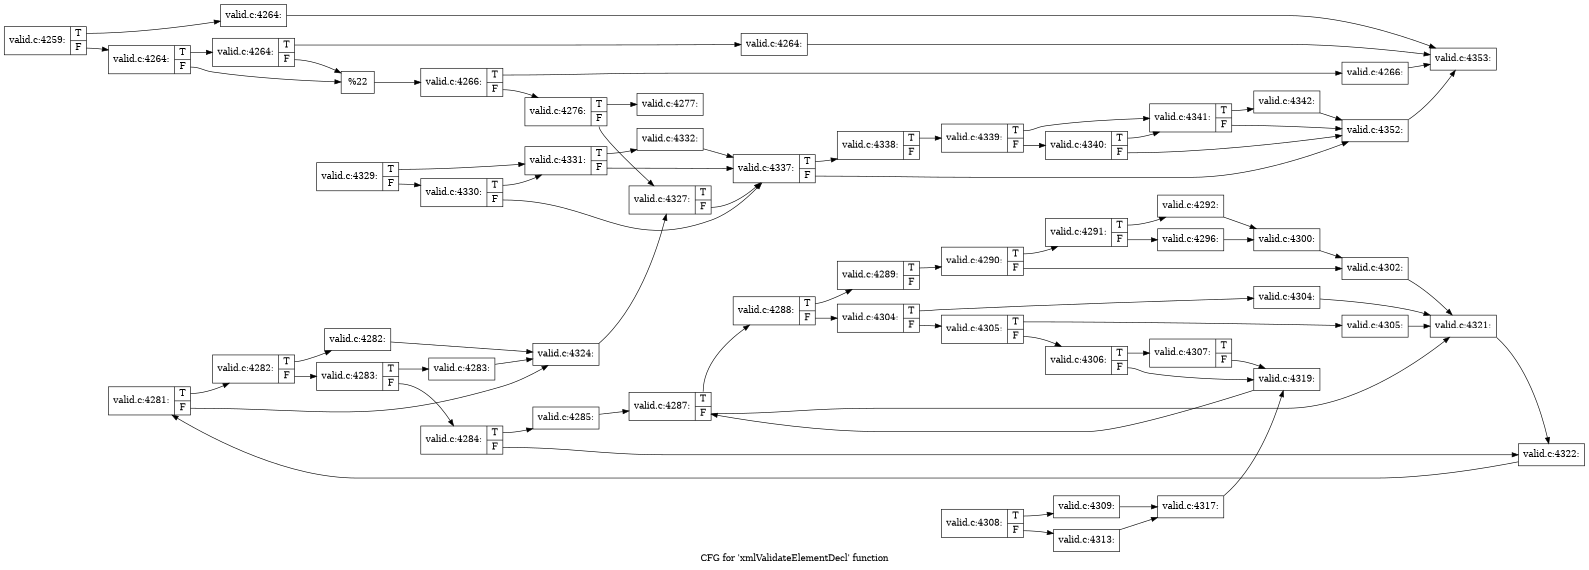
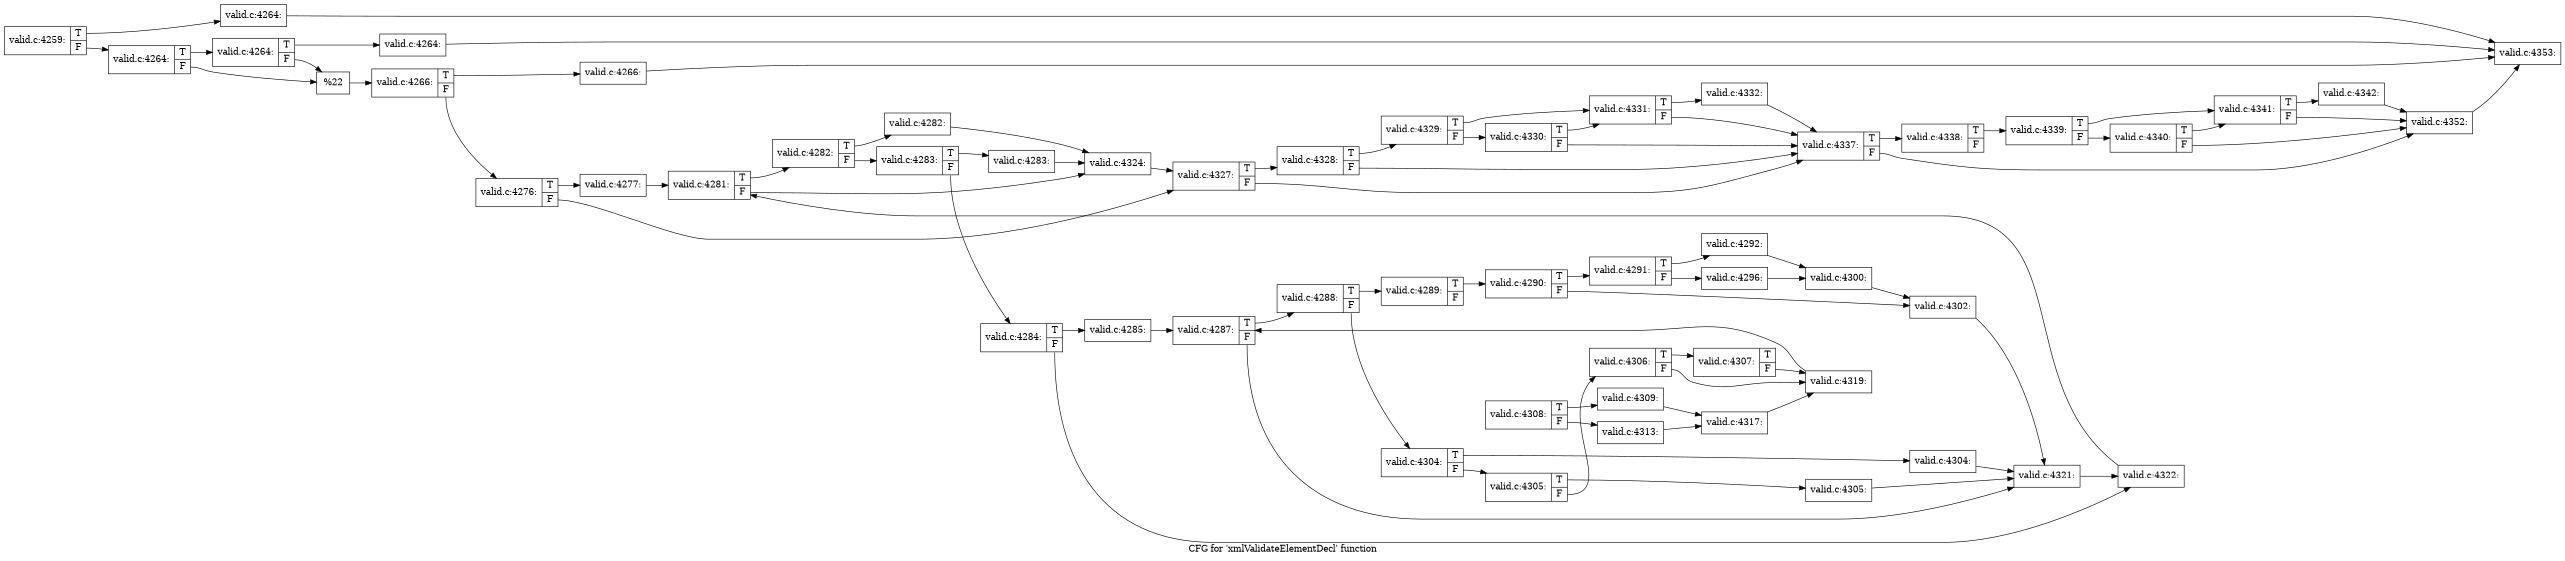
node "valid.c:4328:": added
edge "valid.c:4277:" -> "valid.c:4281:": added
